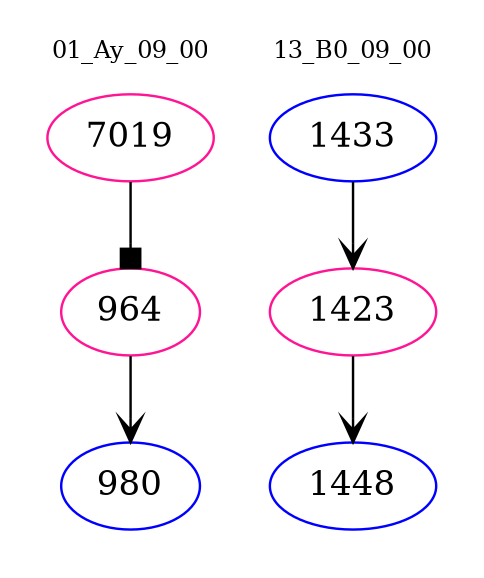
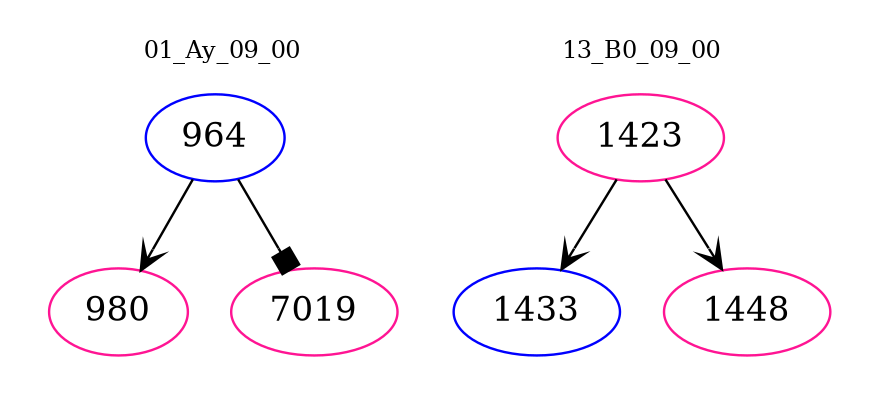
edge "7019" -> "964": reversed
edge "1433" -> "1423": reversed
node "964": color deeppink -> blue
node "980": color blue -> deeppink
node "1448": color blue -> deeppink
